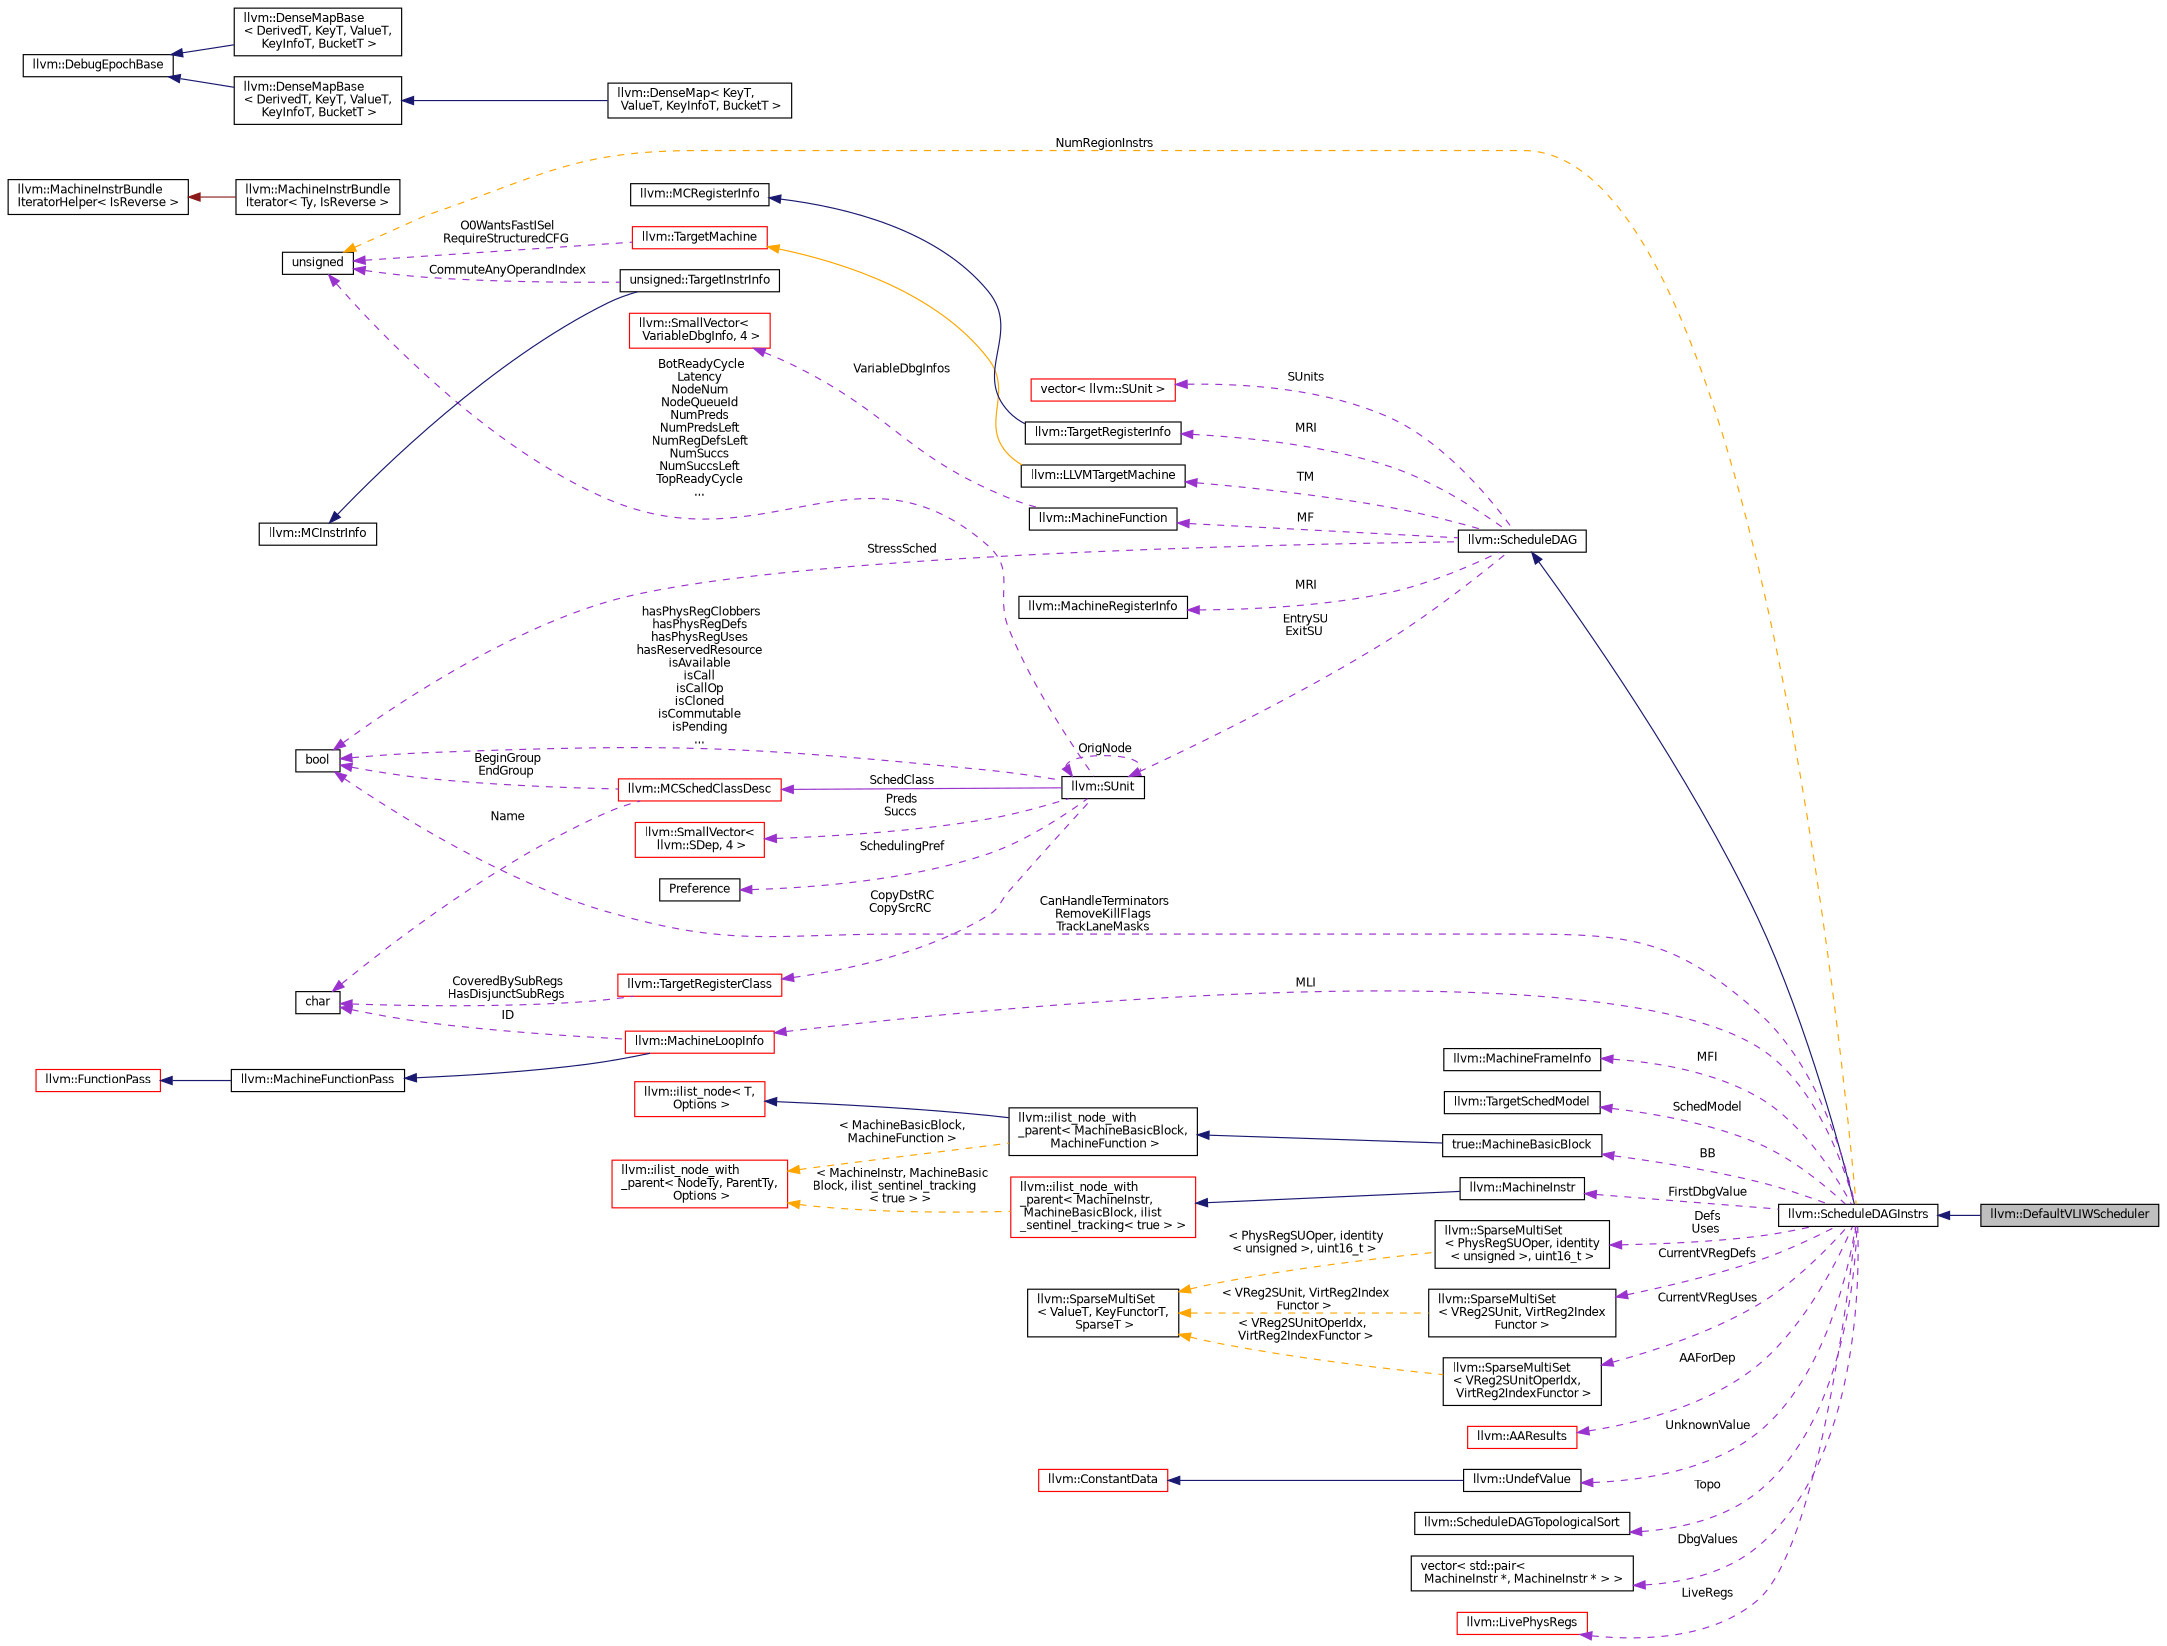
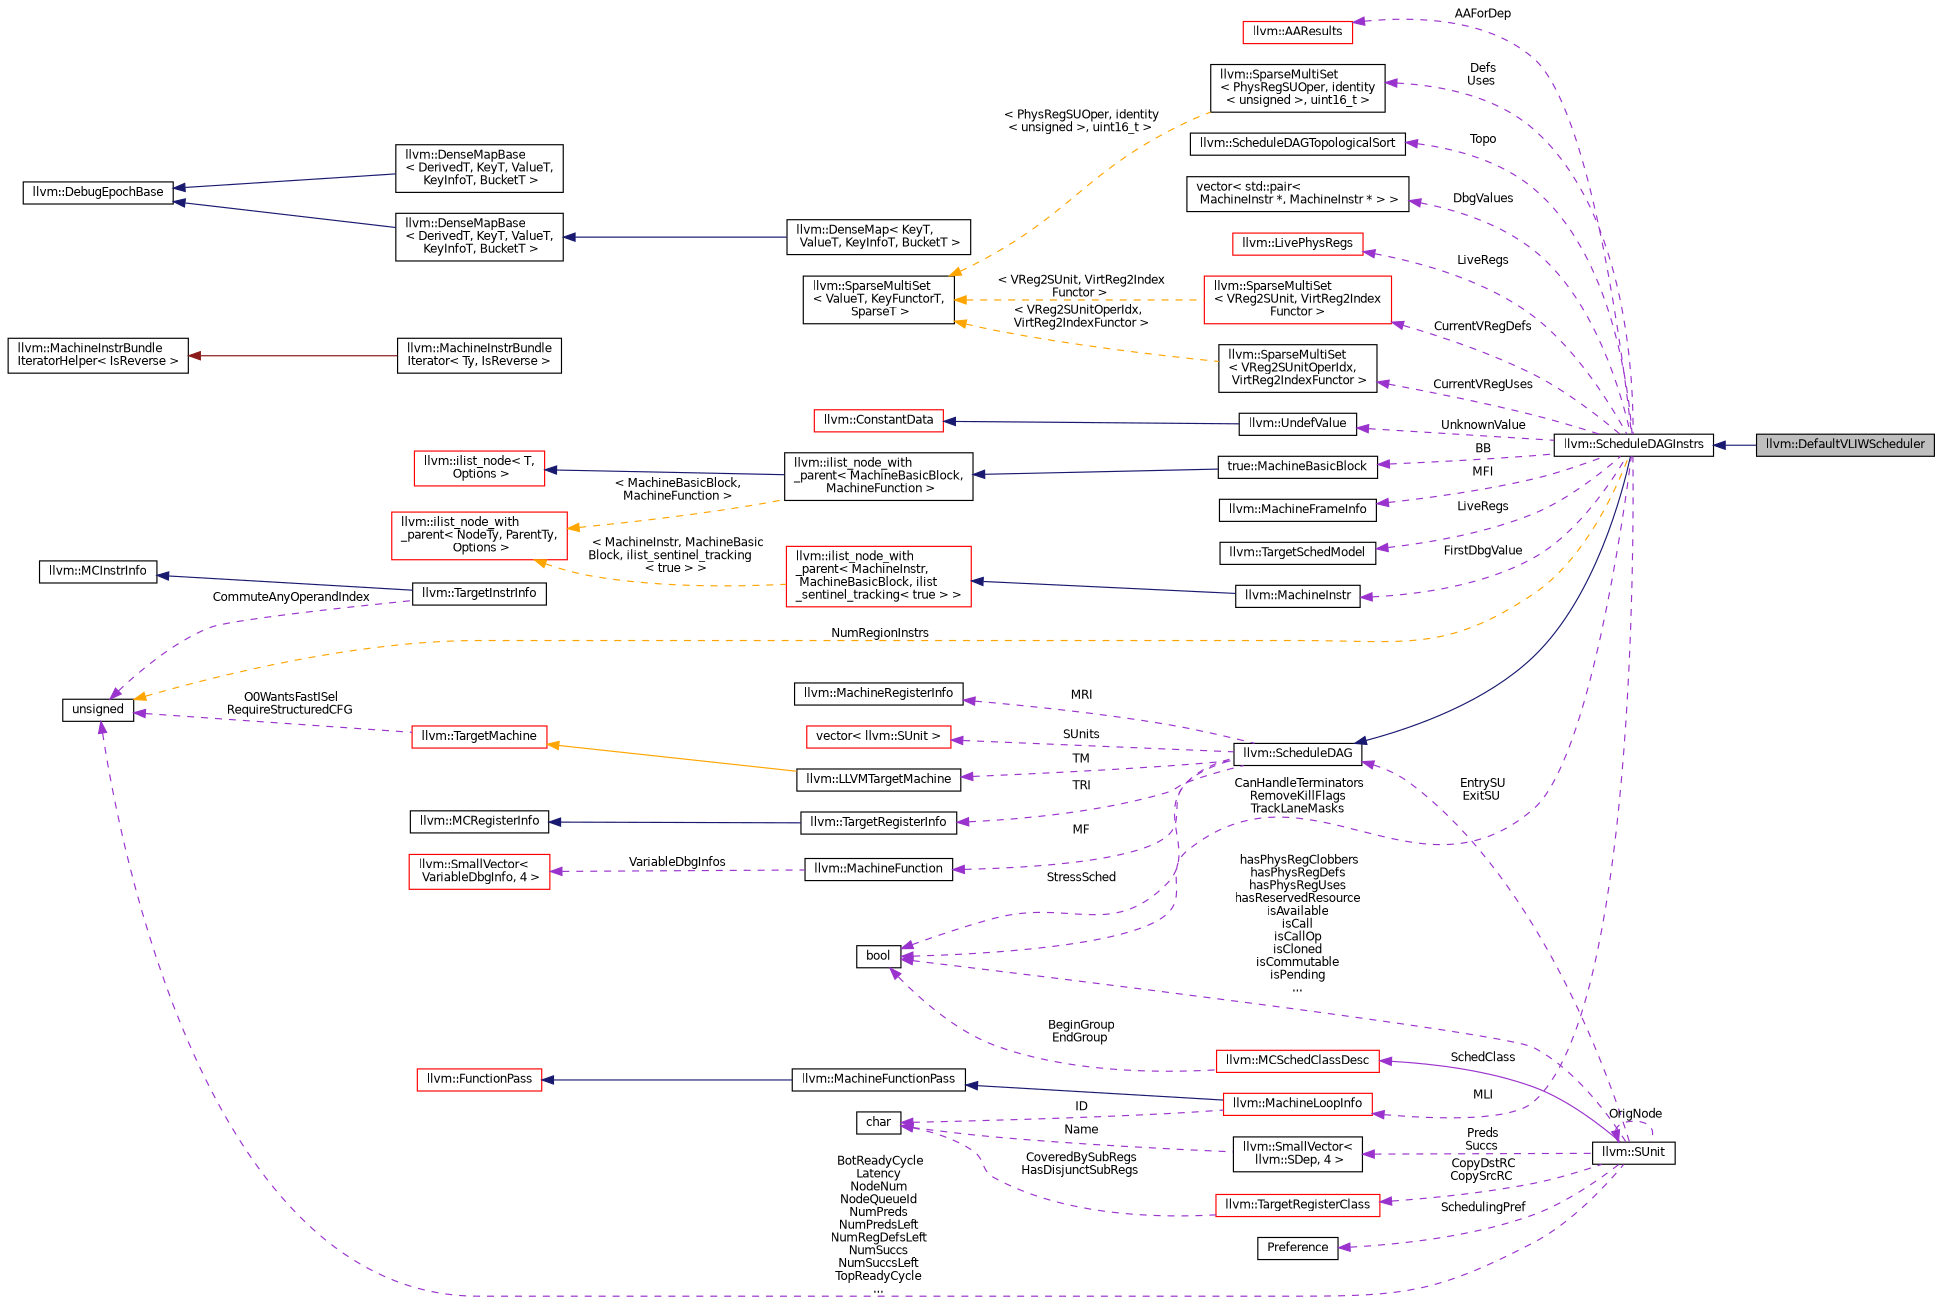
node "unsigned::TargetInstrInfo": label "unsigned::TargetInstrInfo" -> "llvm::TargetInstrInfo"
edge "llvm::ScheduleDAG" -> "llvm::TargetRegisterInfo": label " MRI" -> " TRI"
edge "llvm::ScheduleDAG" -> "llvm::SUnit": reversed
node "llvm::SmallVector< llvm::SDep, 4 >": color red -> black
edge "llvm::MCSchedClassDesc" -> "char": now "llvm::SmallVector< llvm::SDep, 4 >" -> "char"
edge "llvm::ScheduleDAGInstrs" -> "llvm::TargetSchedModel": label " SchedModel" -> " LiveRegs"
node "llvm::SparseMultiSet < VReg2SUnit, VirtReg2Index Functor >": color black -> red
